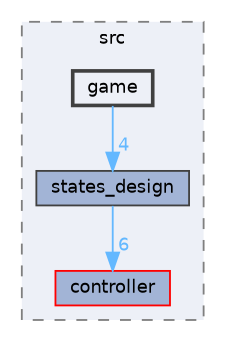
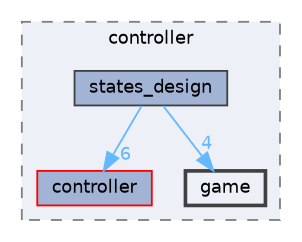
cluster "src": label "src" -> "controller"
edge "game" -> "states_design": reversed
